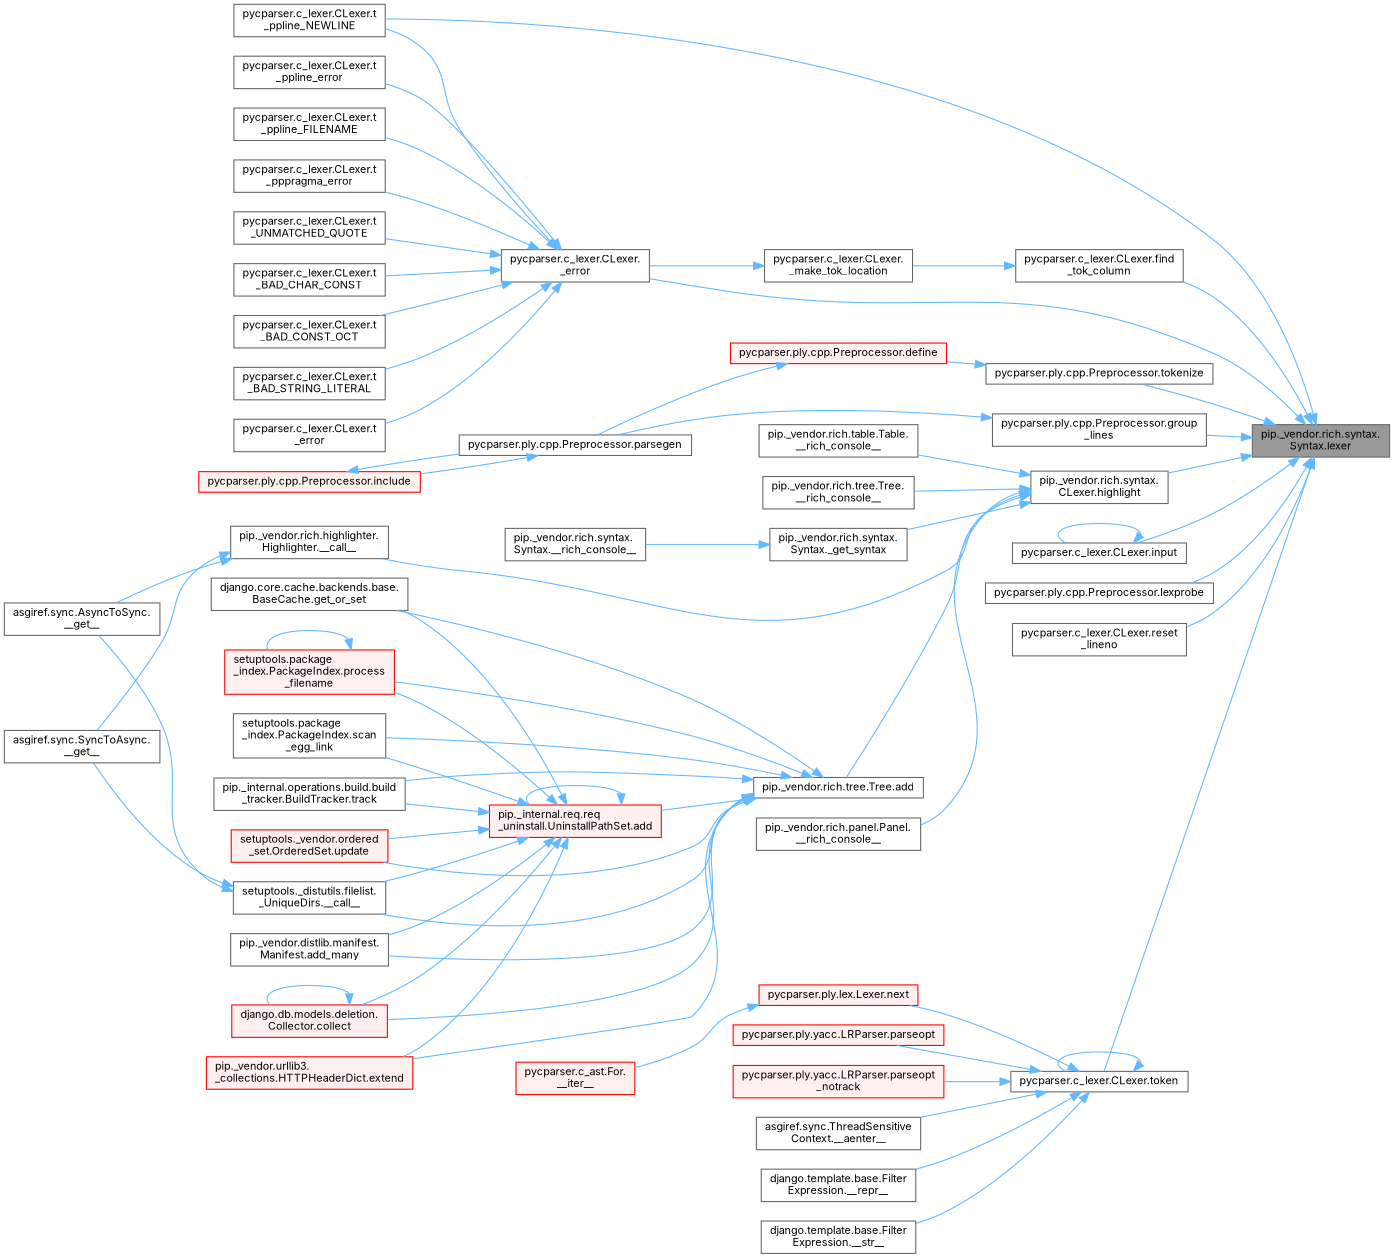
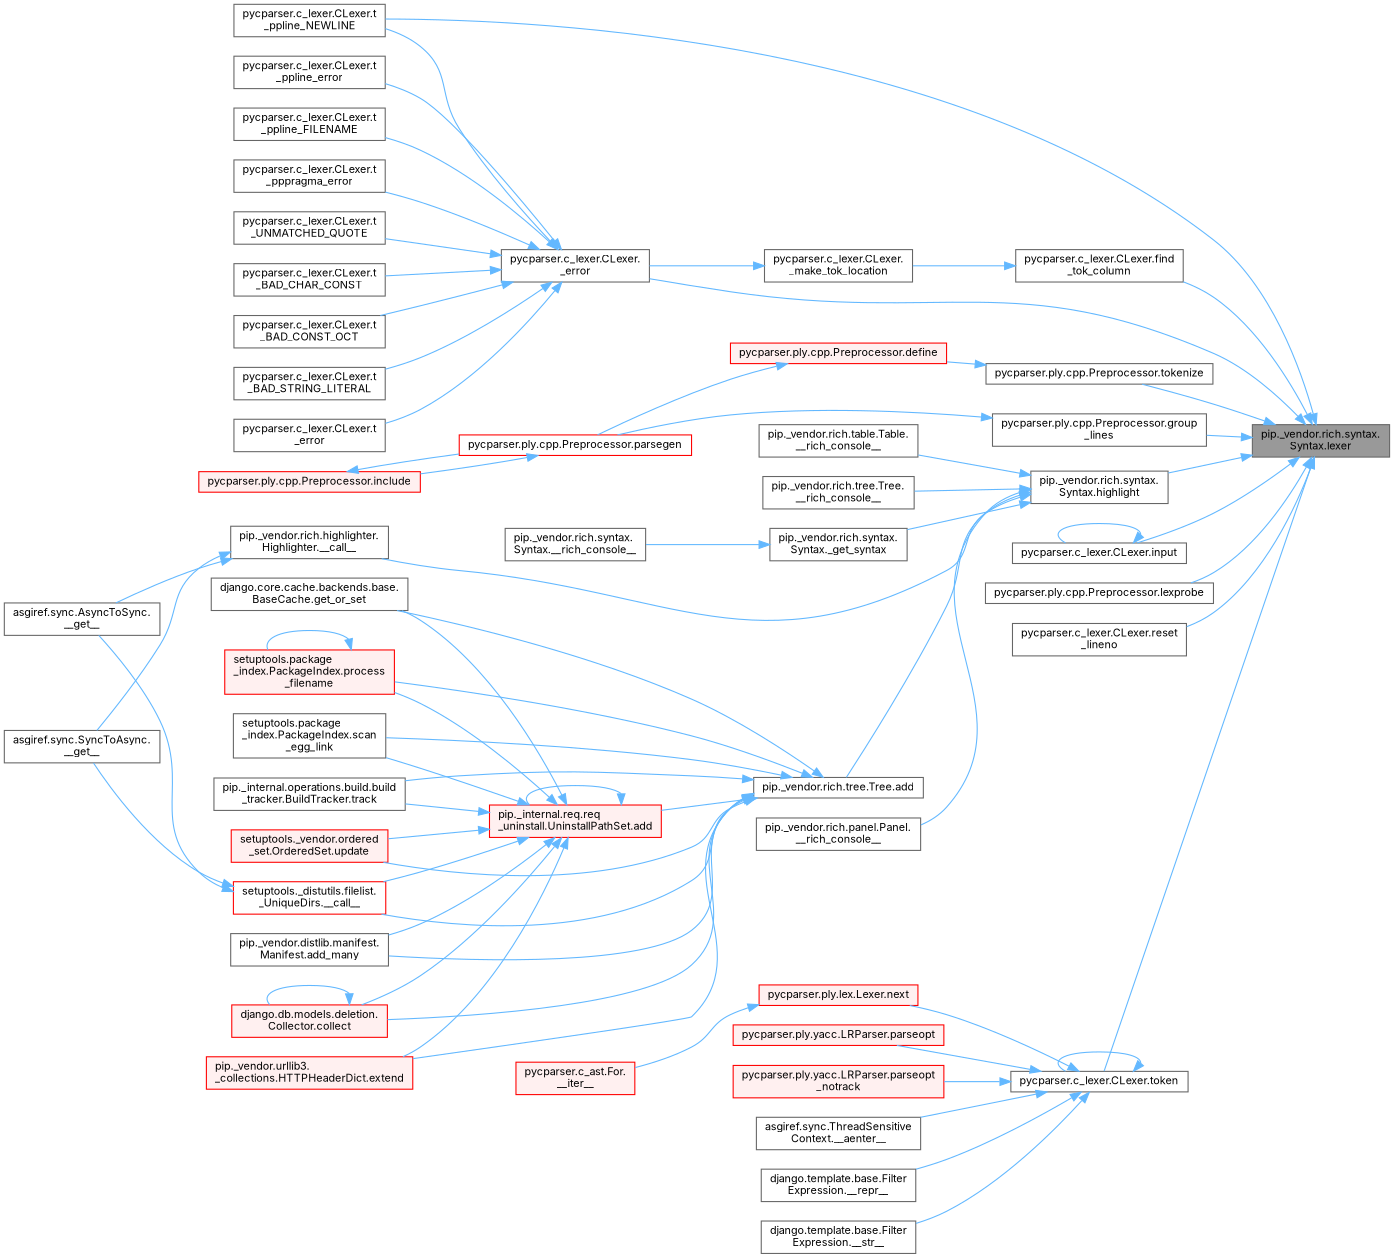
node "pycparser.ply.cpp.Preprocessor.parsegen": color grey40 -> red
node "pip._vendor.rich.syntax. CLexer.highlight": label "pip._vendor.rich.syntax. CLexer.highlight" -> "pip._vendor.rich.syntax. Syntax.highlight"
node "setuptools._distutils.filelist. _UniqueDirs.__call__": color grey40 -> red
